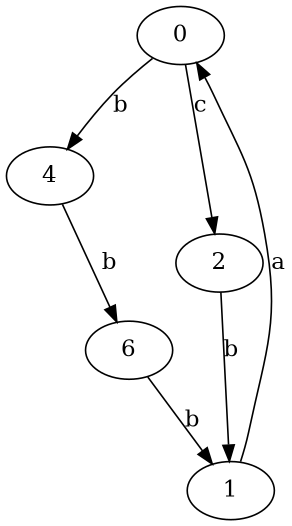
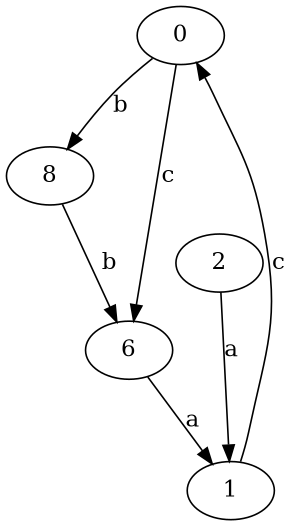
edge "0" -> "2": now "0" -> "6"
node "4": label "4" -> "8"
edge "1" -> "0": label "a" -> "c"
edge "2" -> "1": label "b" -> "a"
edge "6" -> "1": label "b" -> "a"
